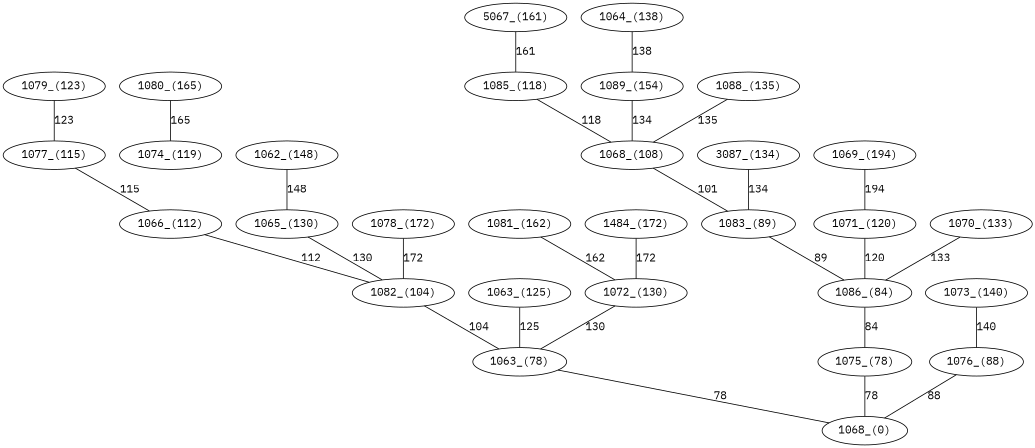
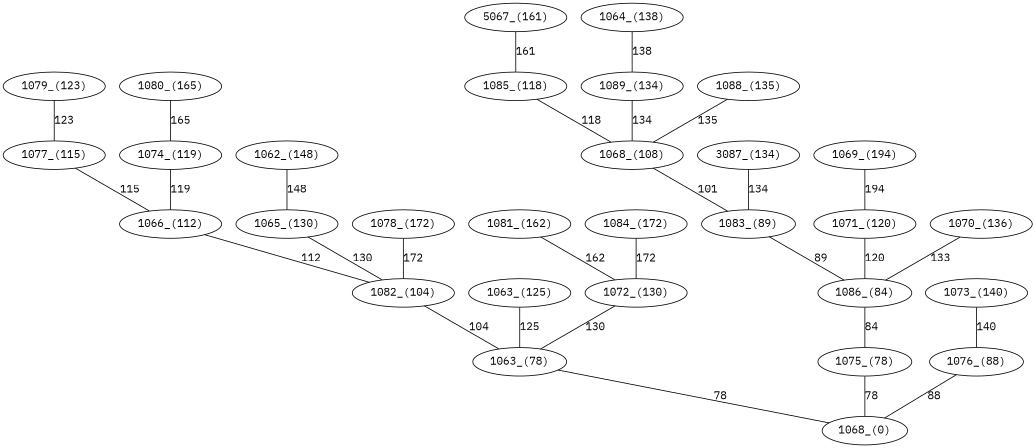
node "1089_(154)": label "1089_(154)" -> "1089_(134)"
edge "1074_(119)" -- "1066_(112)": added, label "119"
node "1484_(172)": label "1484_(172)" -> "1084_(172)"
node "1070_(133)": label "1070_(133)" -> "1070_(136)"
